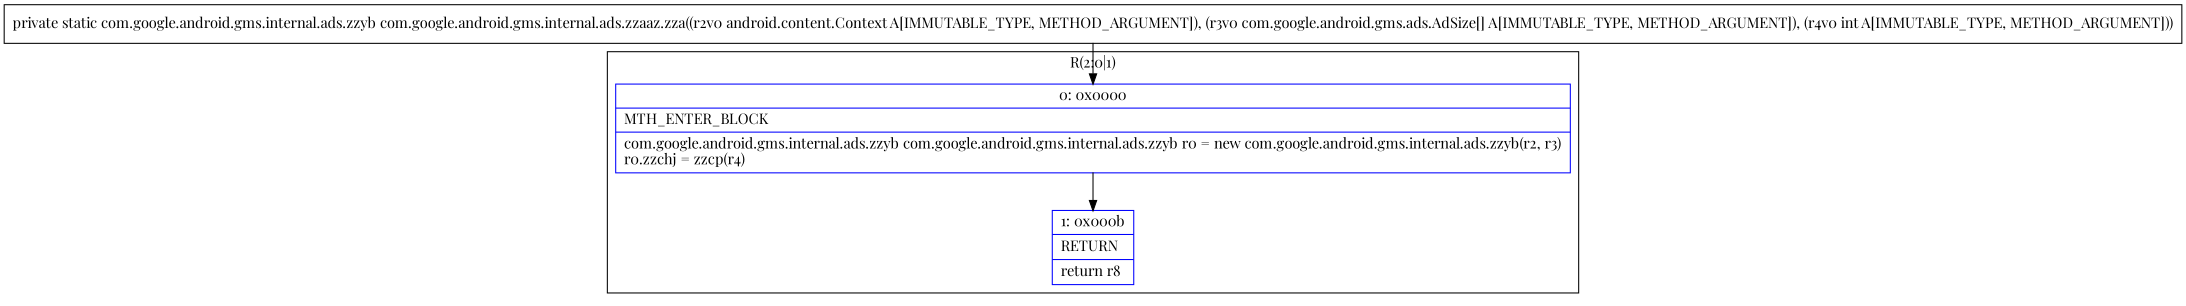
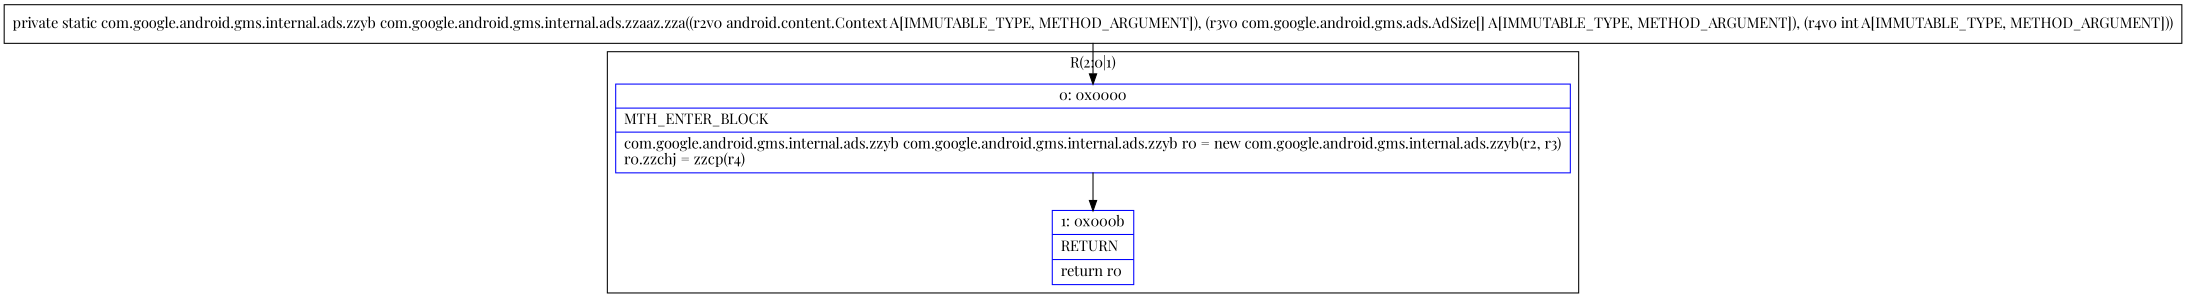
node "1: 0x000b": text "return r8" -> "return r0"
